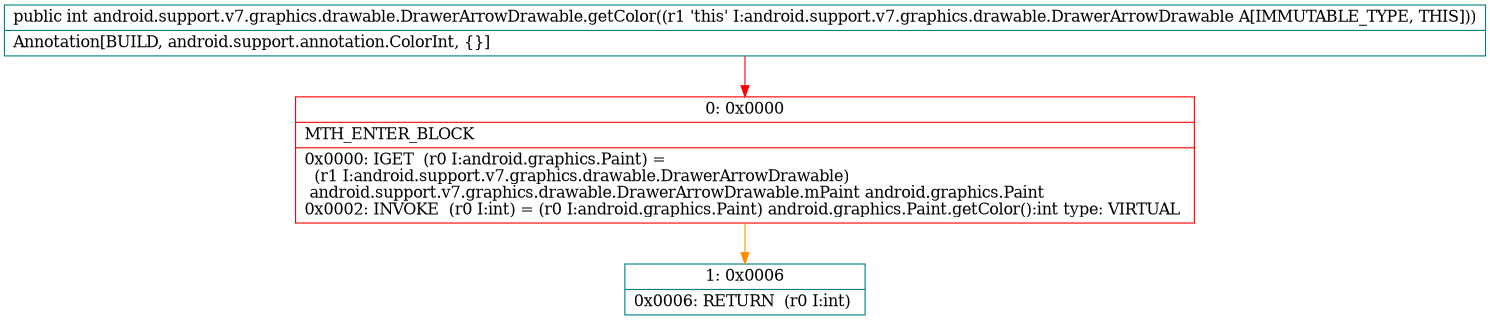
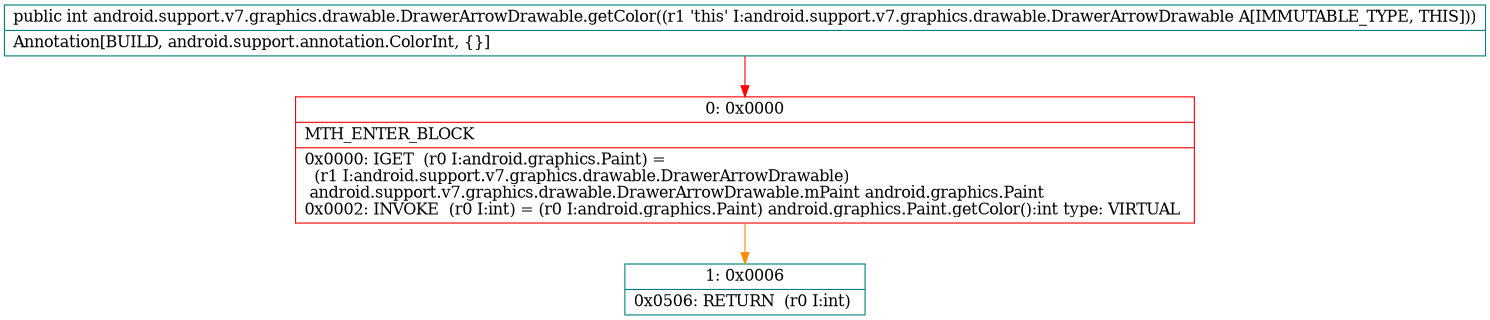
node "1: 0x0006": text "0x0006: RETURN  (r0 I:int)" -> "0x0506: RETURN  (r0 I:int)"
